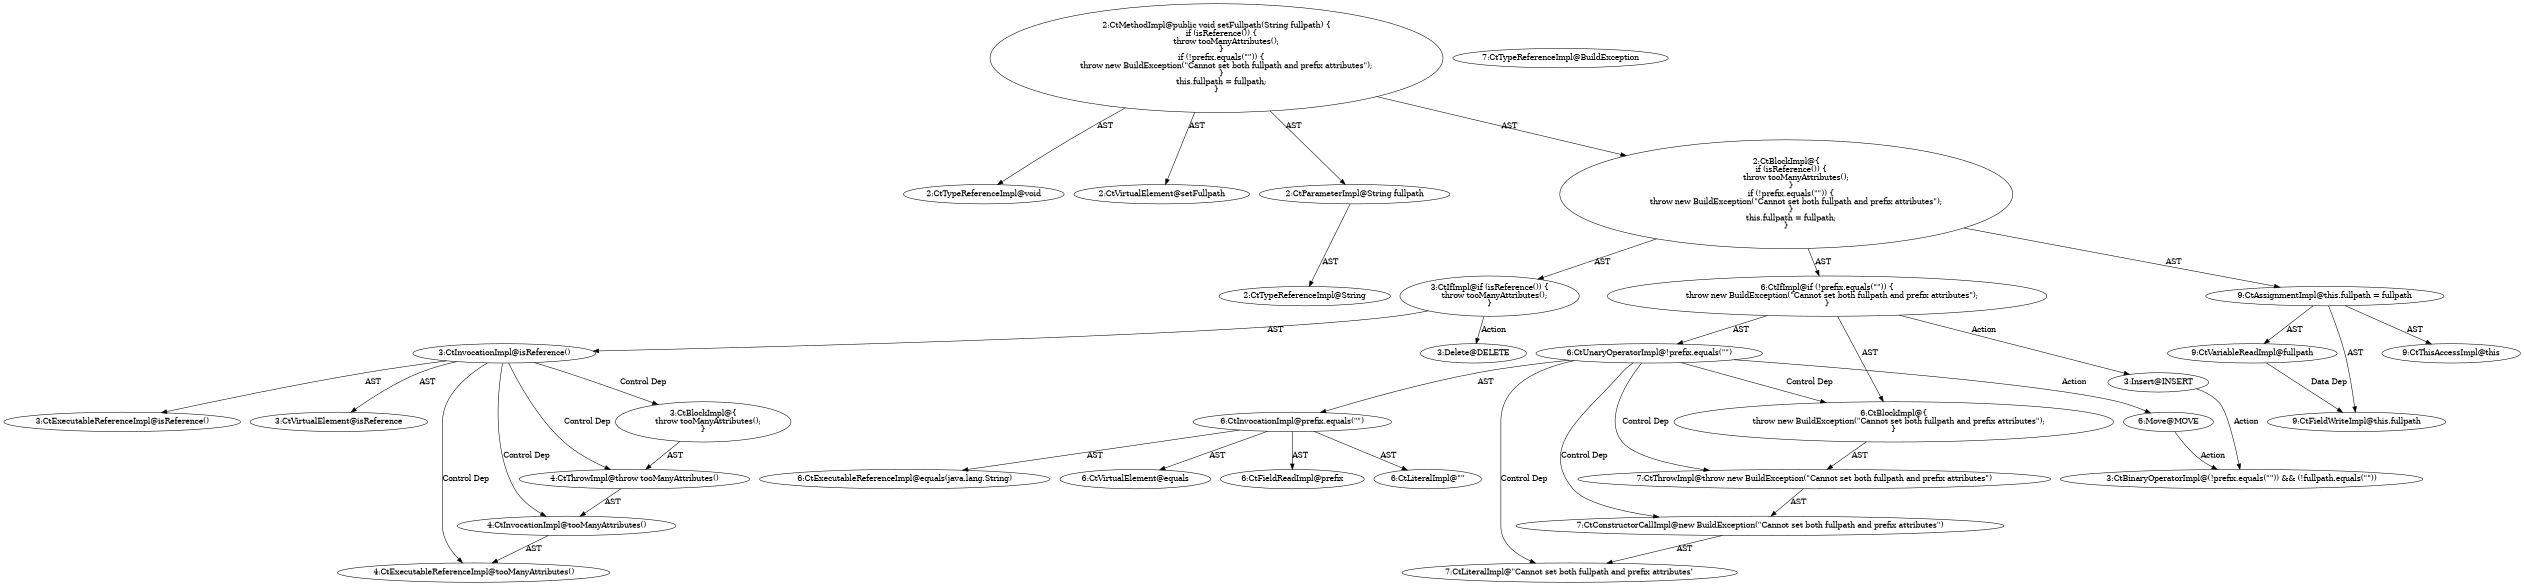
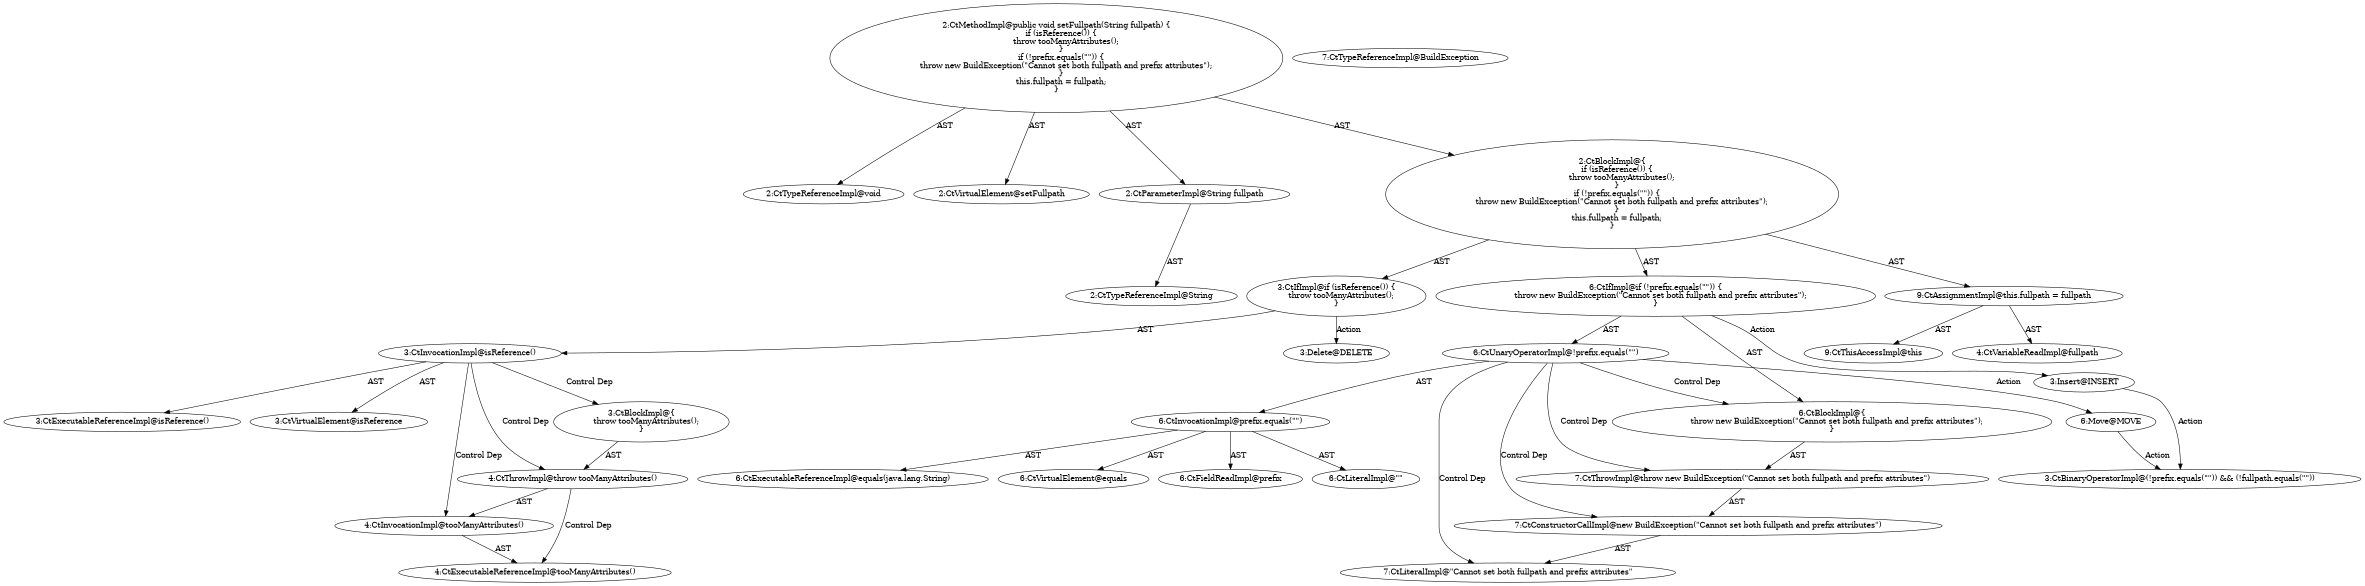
node "9:CtVariableReadImpl@fullpath": label "9:CtVariableReadImpl@fullpath" -> "4:CtVariableReadImpl@fullpath"
node "9:CtFieldWriteImpl@this.fullpath": removed
edge "3:CtInvocationImpl@isReference()" -> "4:CtExecutableReferenceImpl@tooManyAttributes()": now "4:CtThrowImpl@throw tooManyAttributes()" -> "4:CtExecutableReferenceImpl@tooManyAttributes()"
